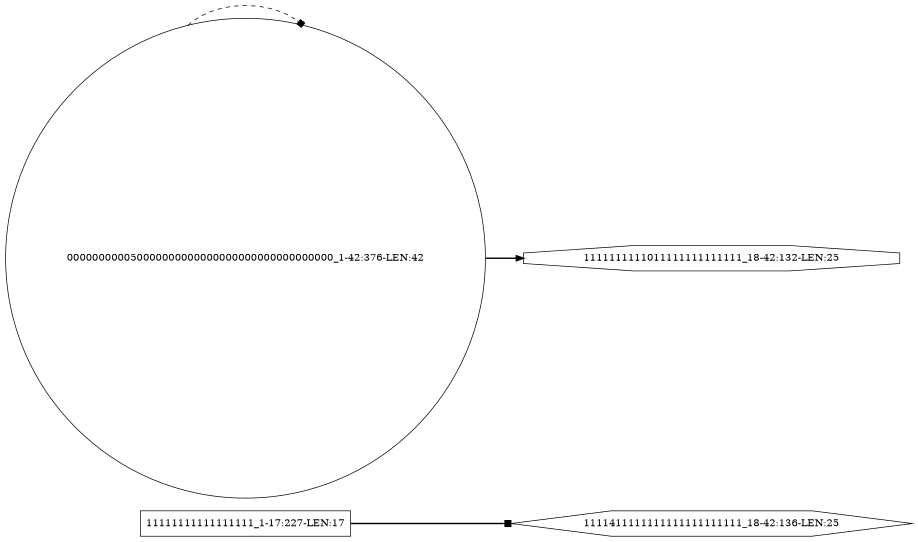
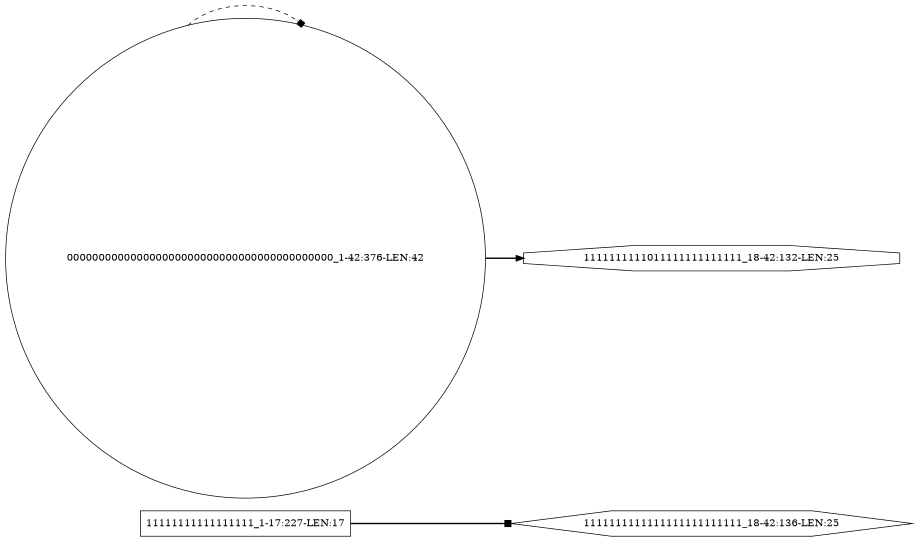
node "000000000050000000000000000000000000000000_1-42:376-LEN:42": label "000000000050000000000000000000000000000000_1-42:376-LEN:42" -> "000000000000000000000000000000000000000000_1-42:376-LEN:42"
node "1111411111111111111111111_18-42:136-LEN:25": label "1111411111111111111111111_18-42:136-LEN:25" -> "1111111111111111111111111_18-42:136-LEN:25"
